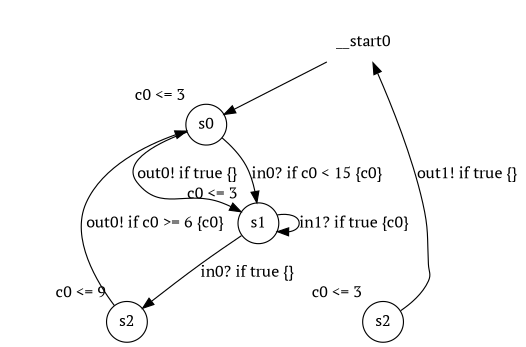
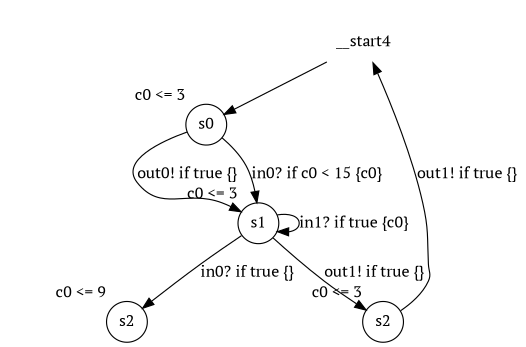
node "__start0": label "__start0" -> "__start4"
edge "s2 c0 <= 9" -> "s0 c0 <= 3": removed, label "out0! if c0 >= 6 {c0}"
edge "s1 c0 <= 3" -> "s2 c0 <= 3": added, label "out1! if true {}"
